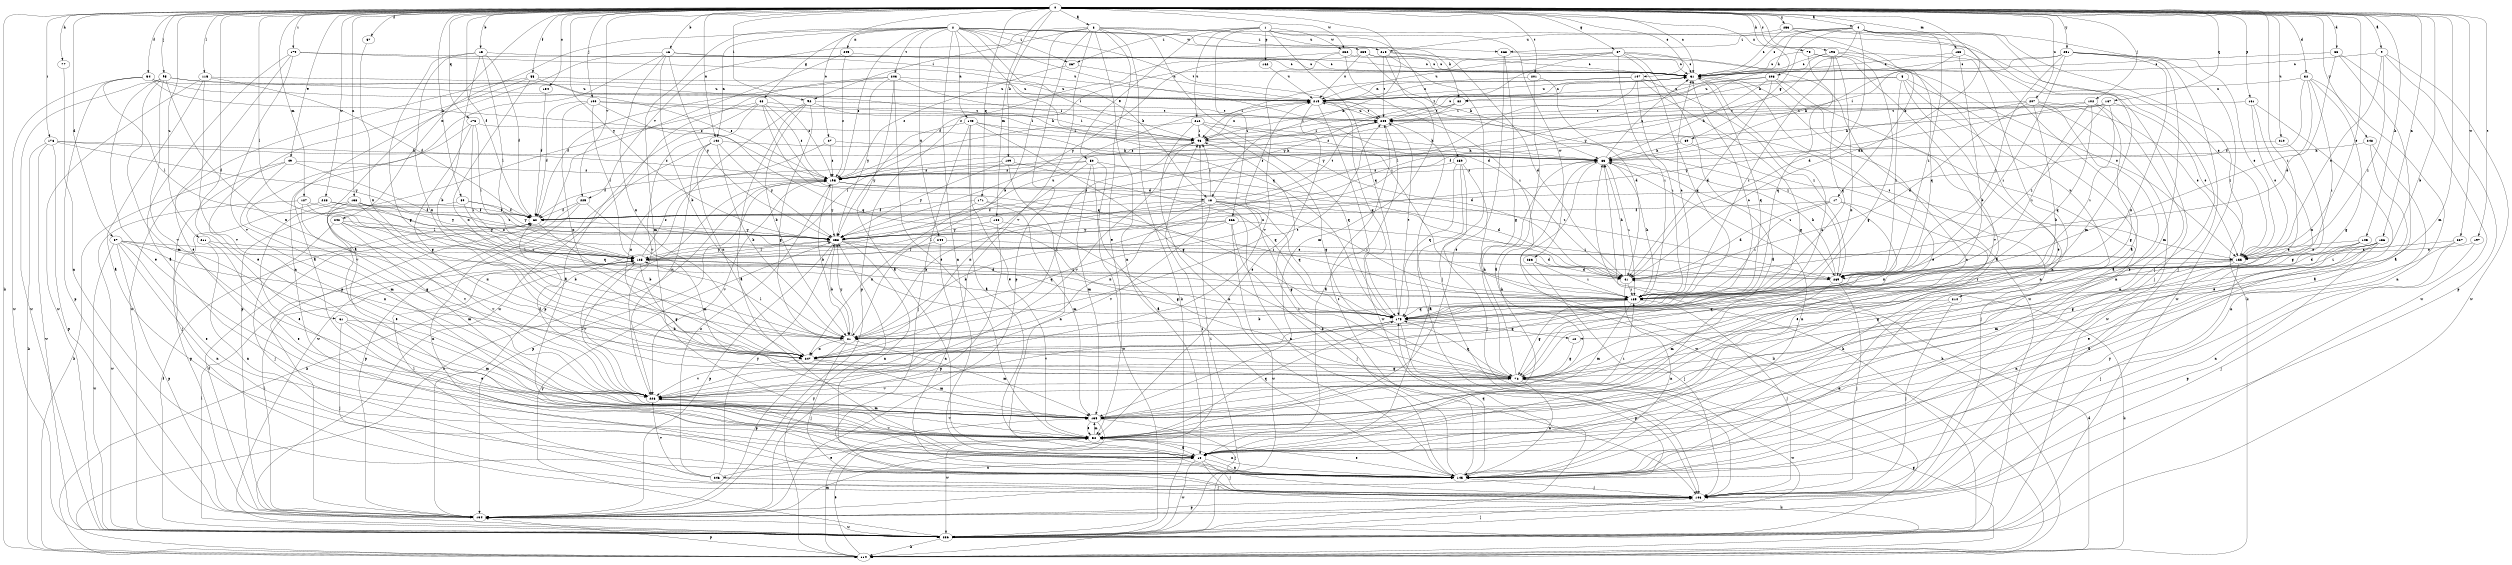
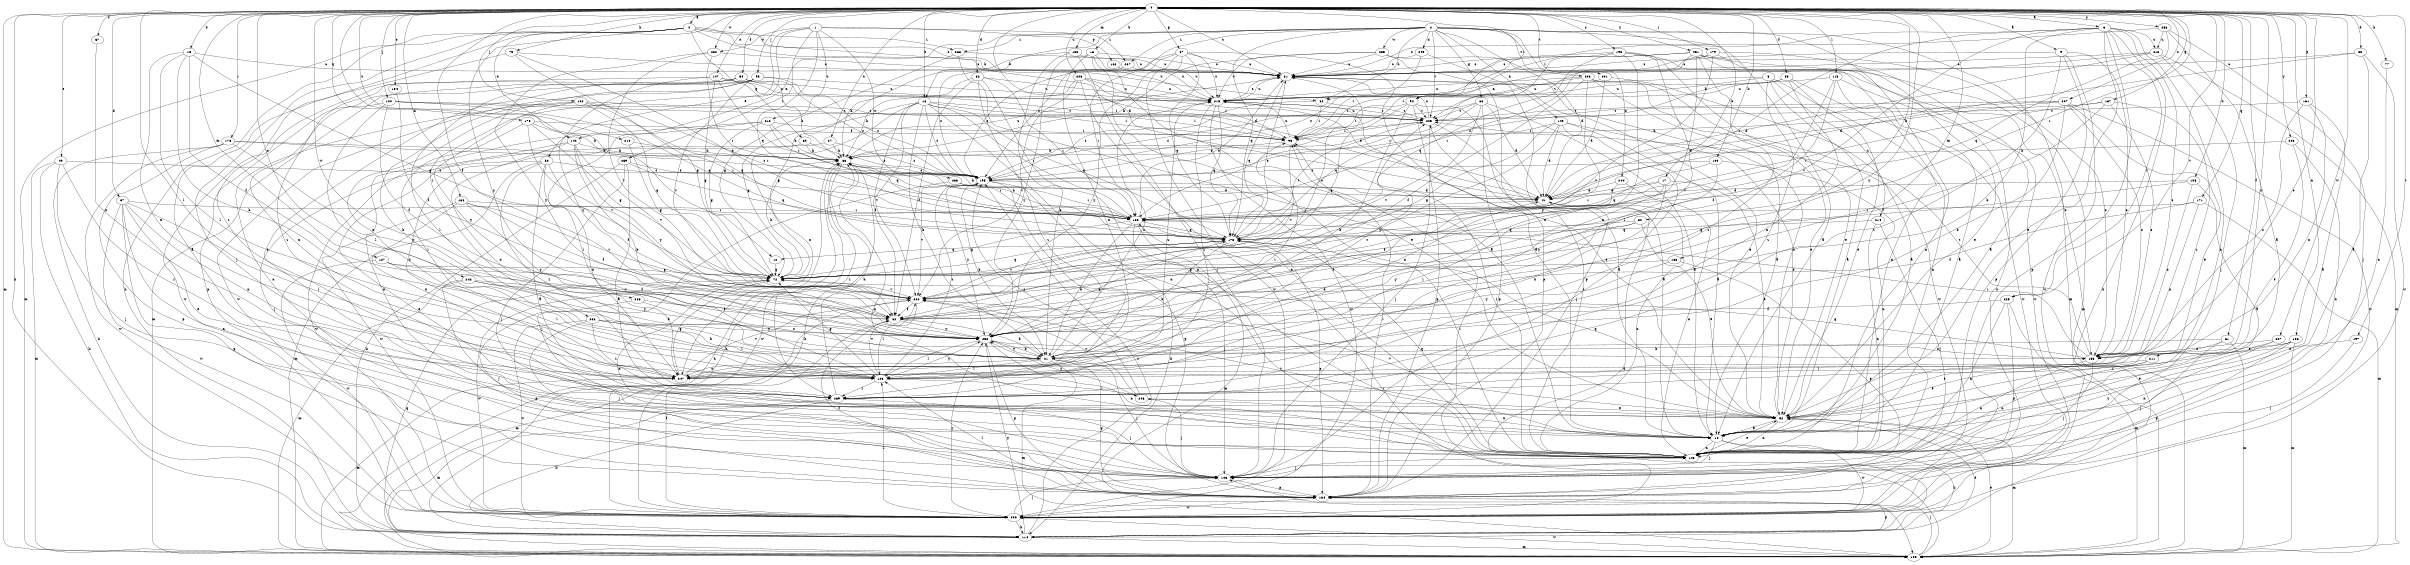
node "251": label "251" -> "451"
edge "195" -> "18": reversed
edge "16" -> "21": now "102" -> "21"
edge "246" -> "125": reversed
